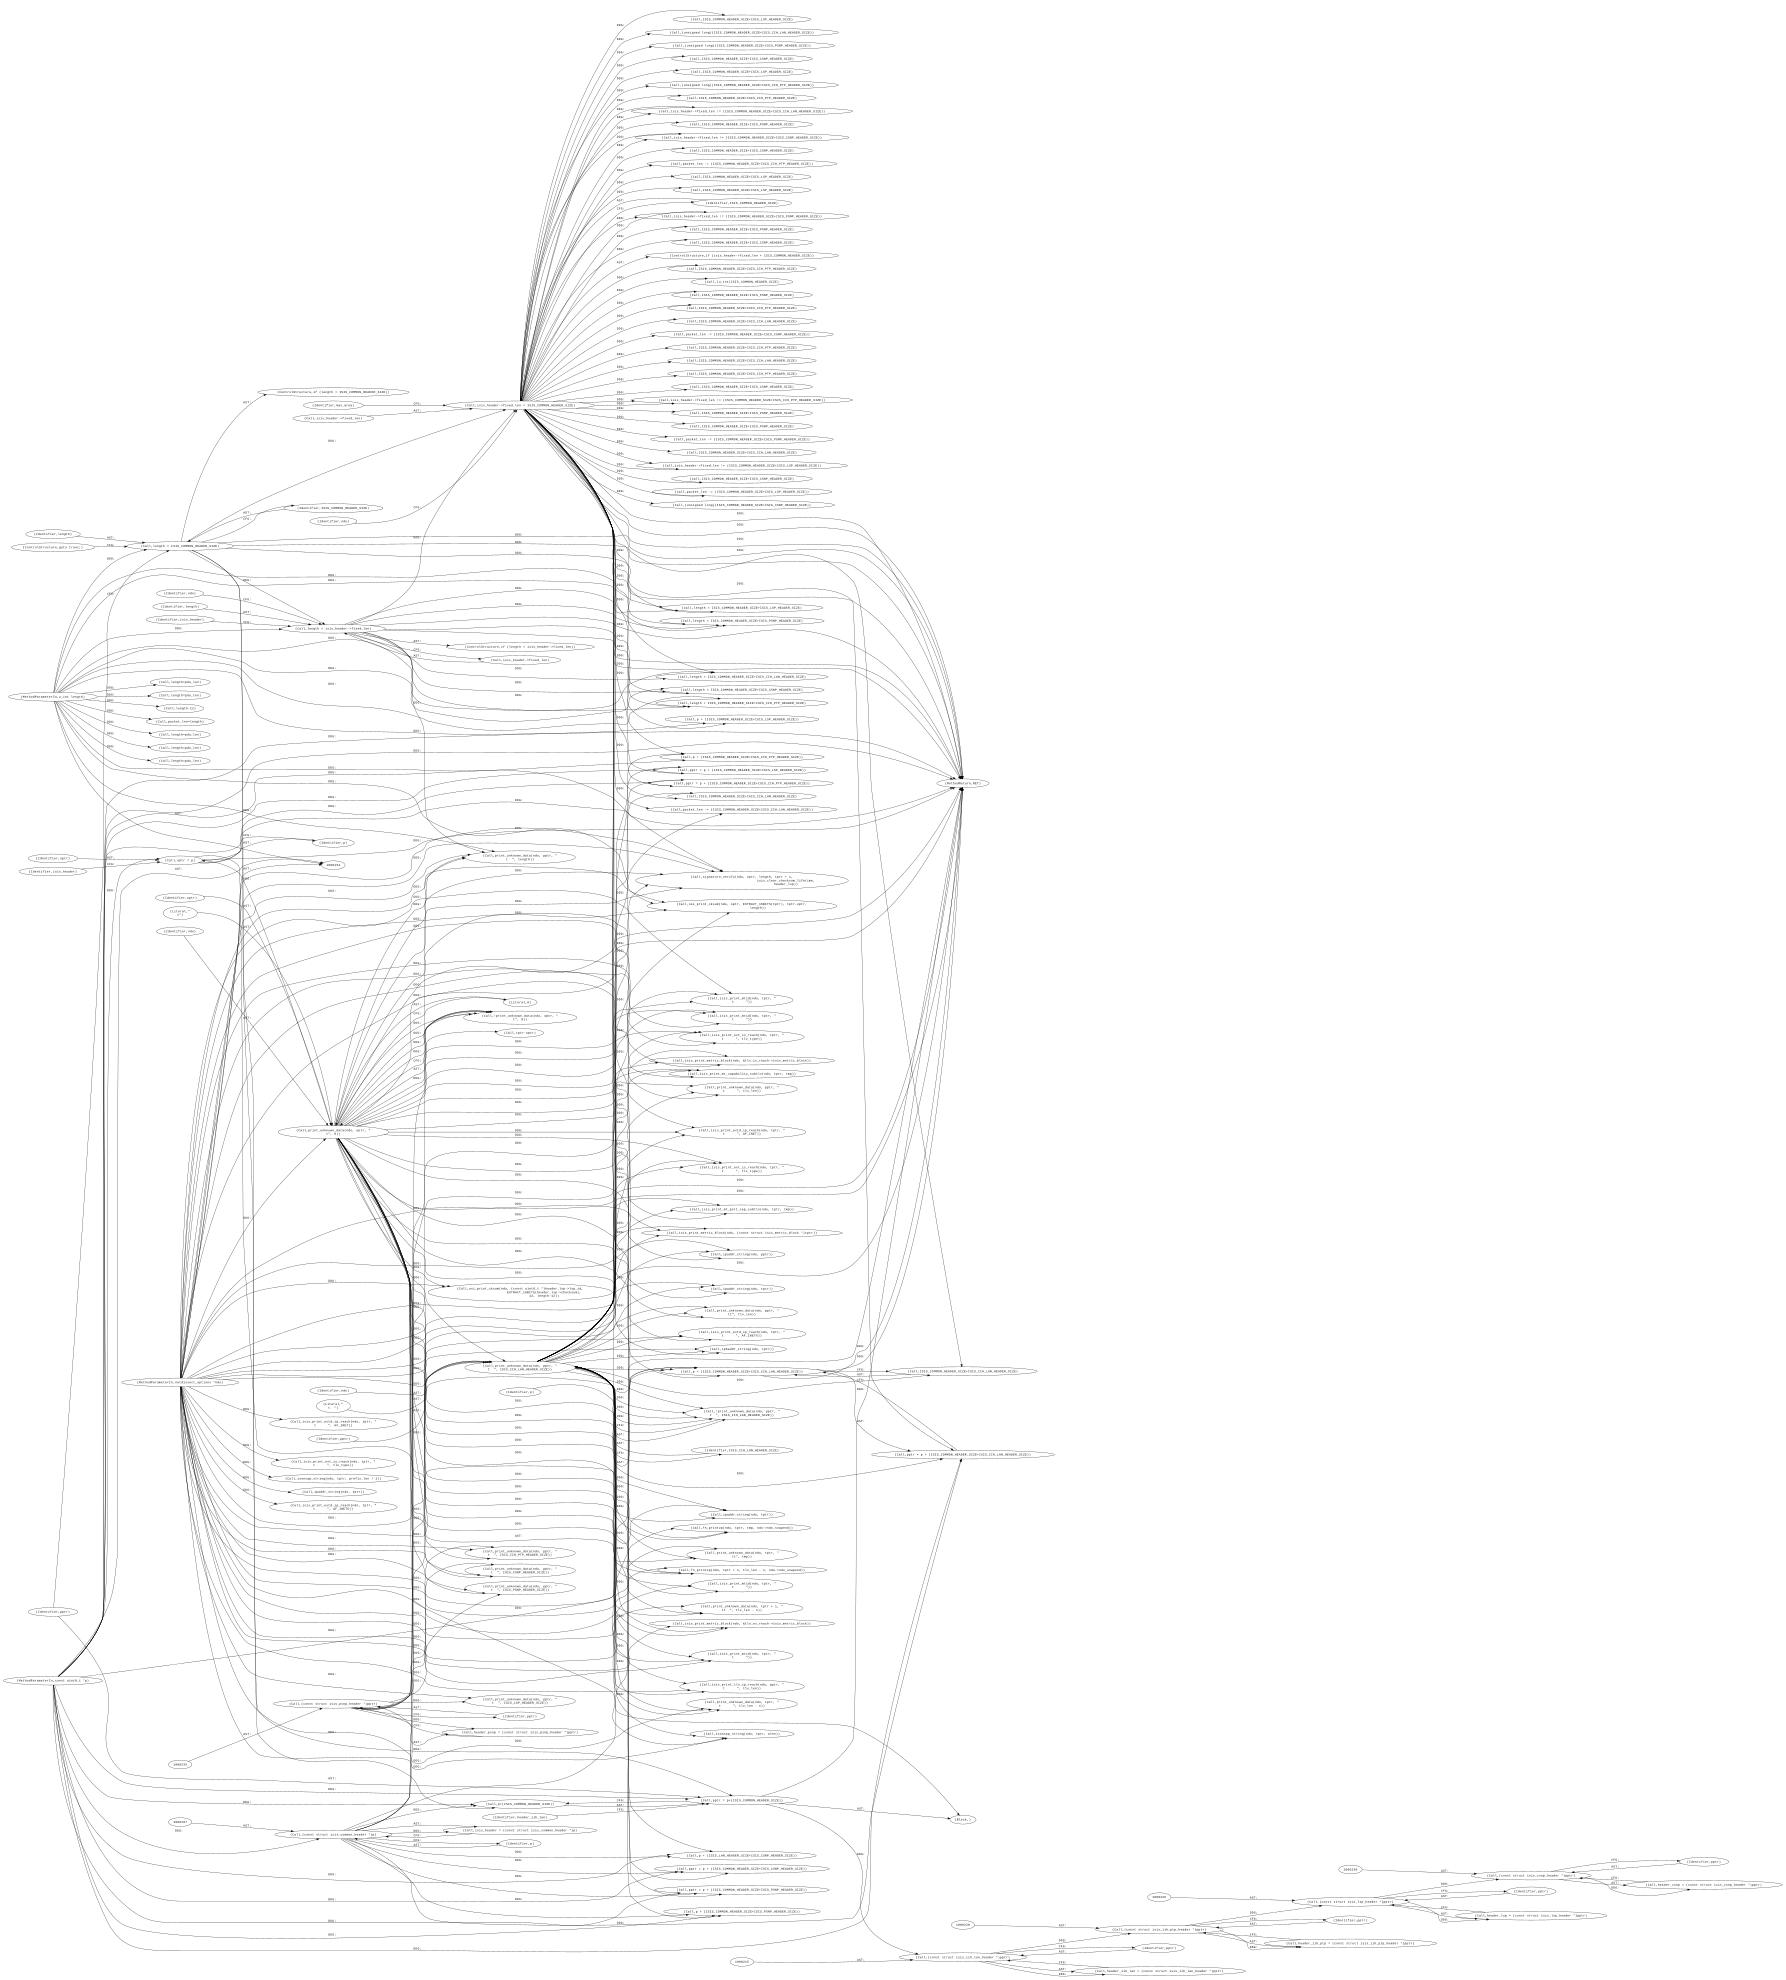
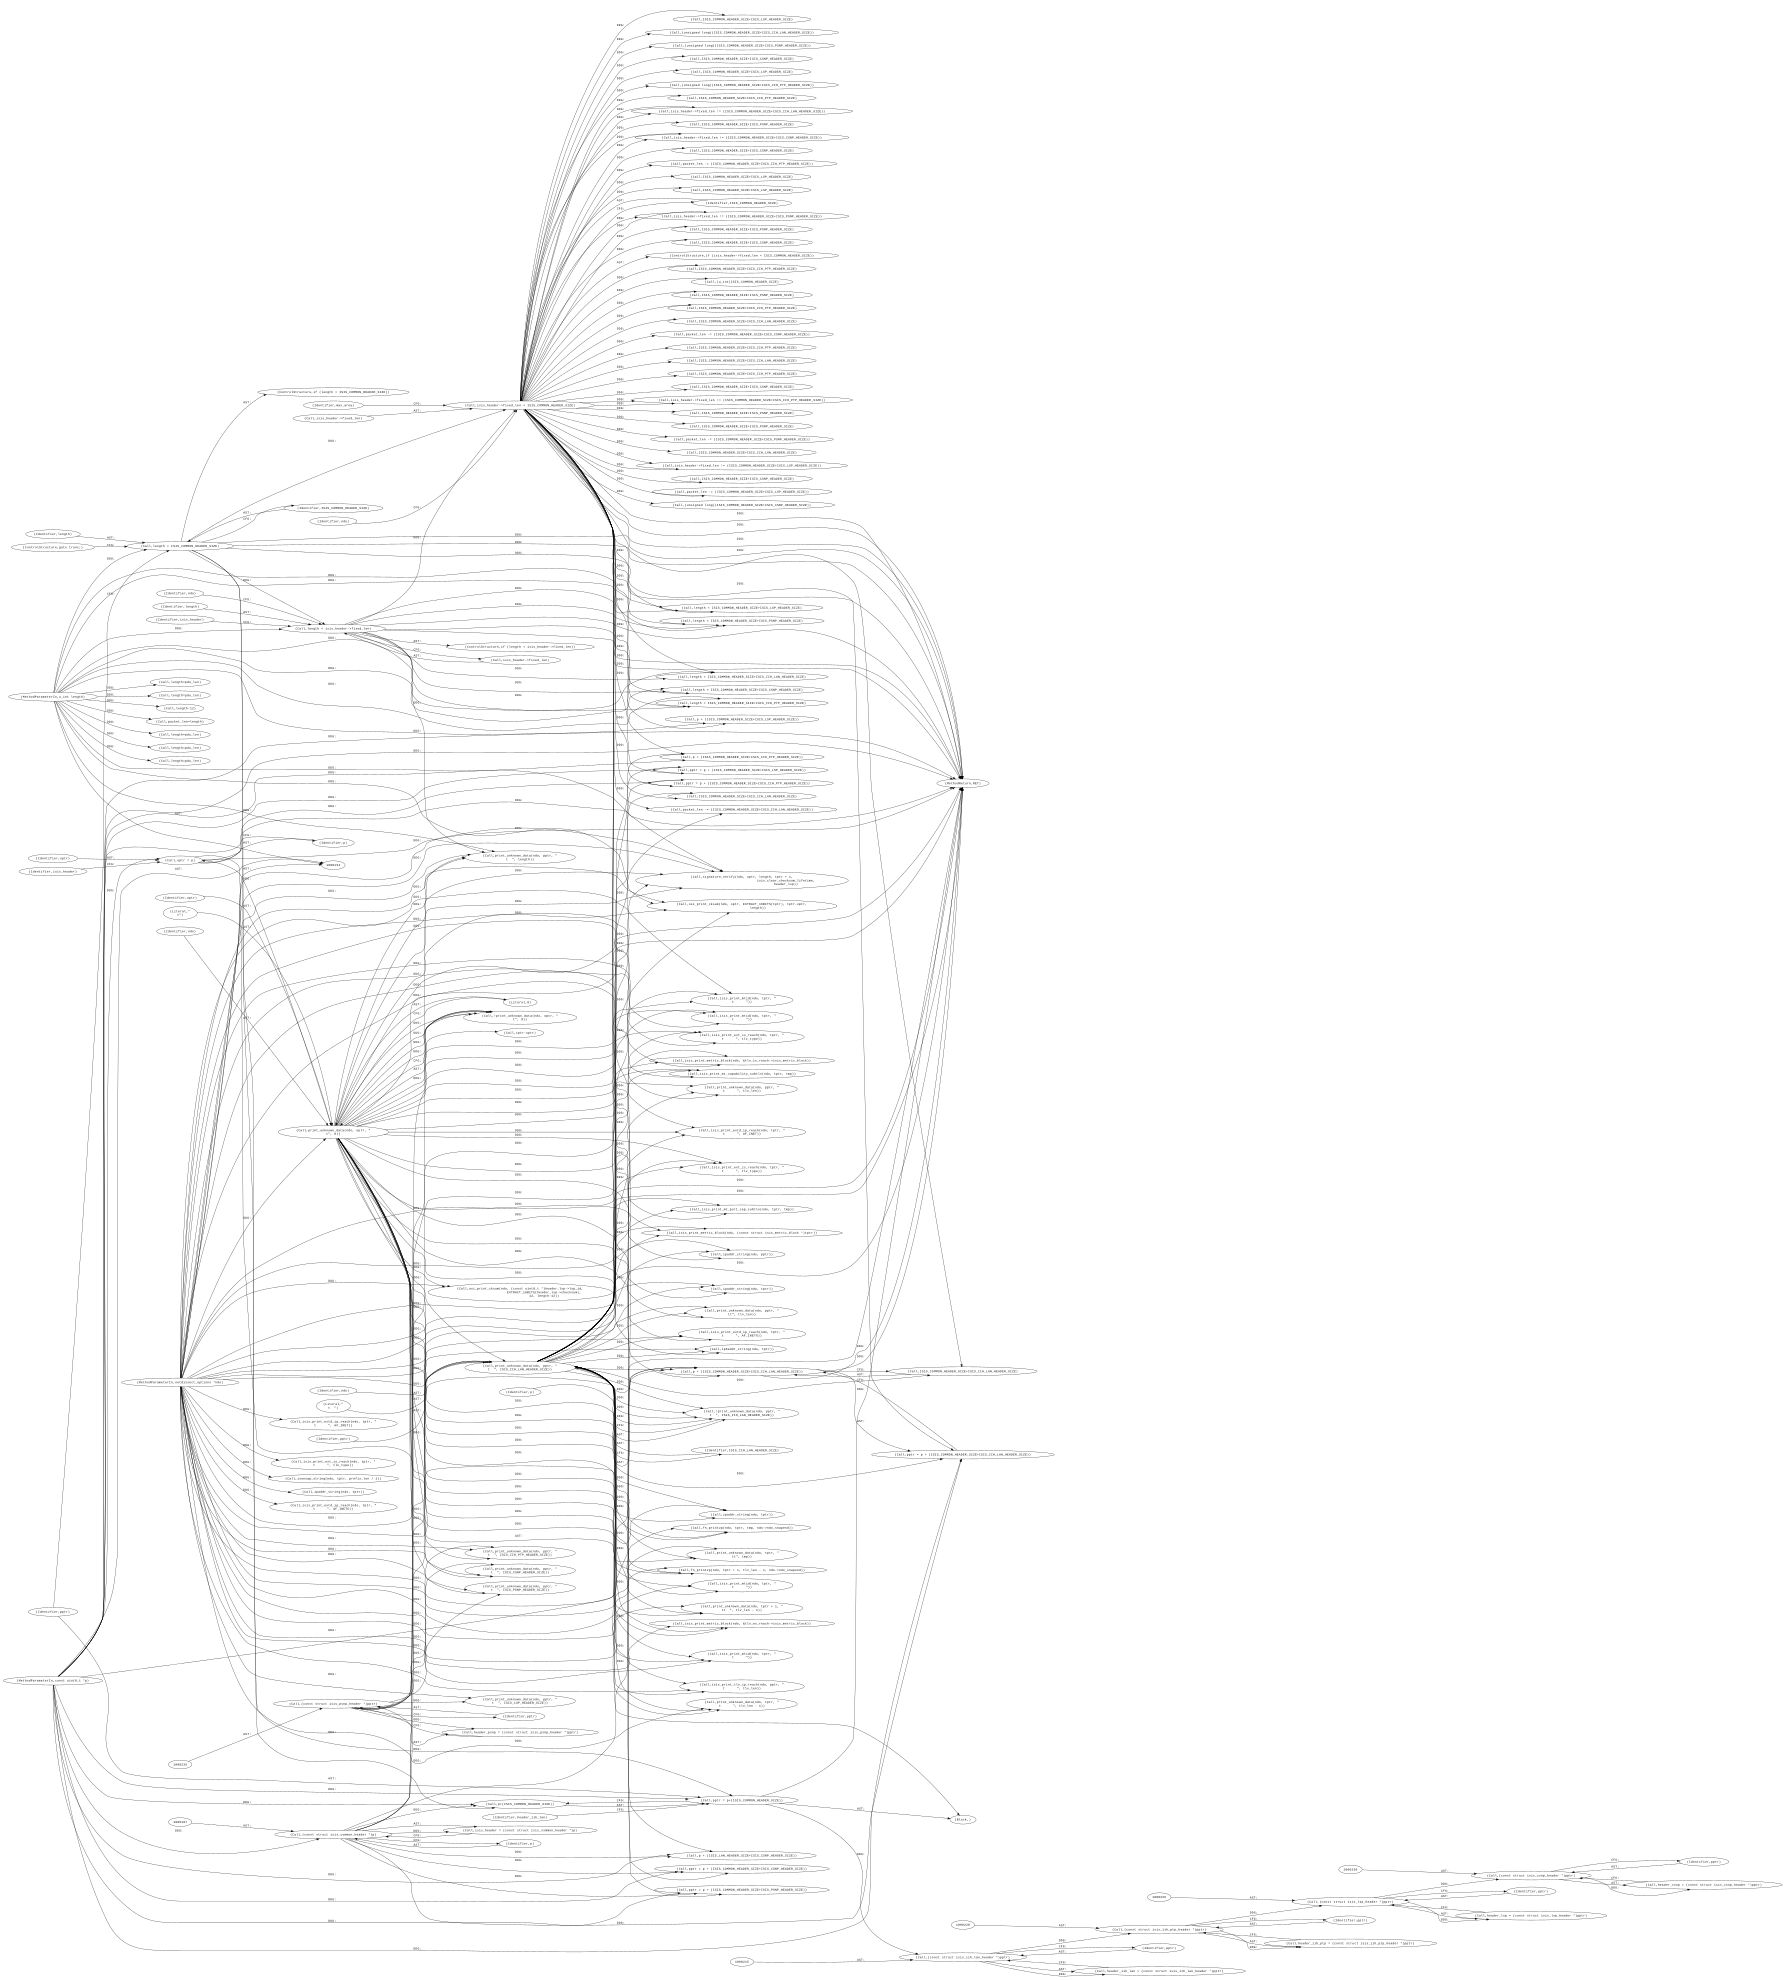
node "(Call,isonsap_string(ndo, tptr, alen))": removed
node "(Call,p + (ISIS_COMMON_HEADER_SIZE+ISIS_PSNP_HEADER_SIZE))": removed
